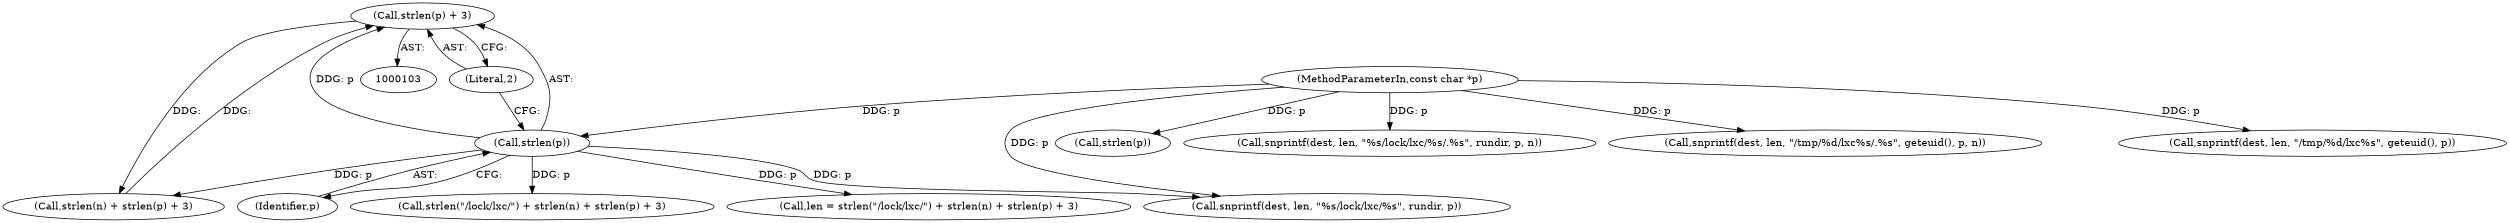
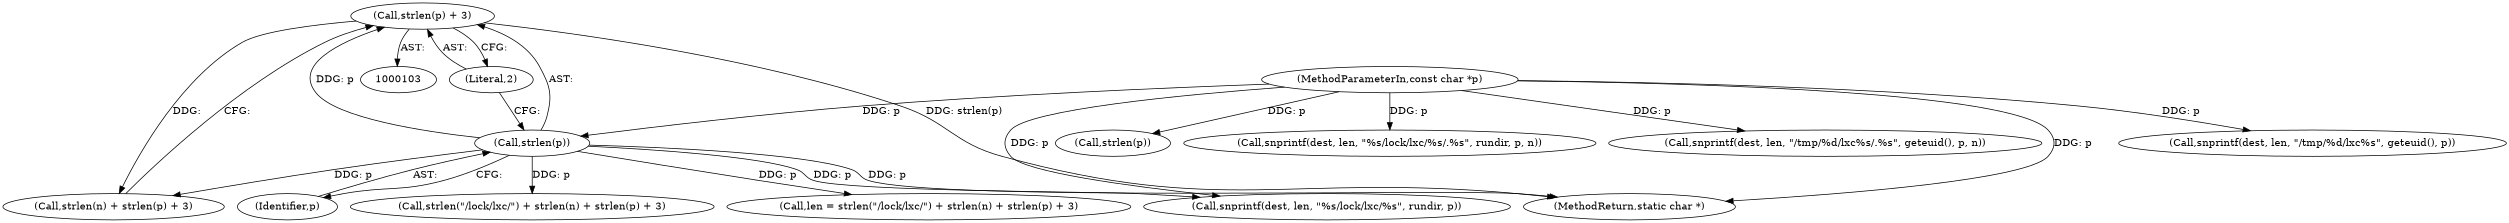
edge "(Call,strlen(n) + strlen(p) + 3)" -> "(Call,strlen(p) + 3)": label "DDG: " -> "CFG: "
node "(MethodReturn,static char *)": added
